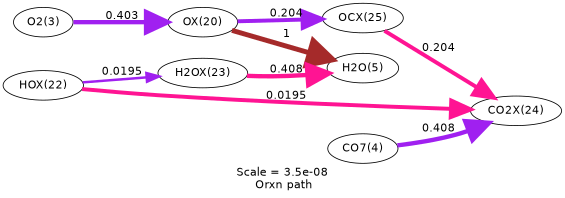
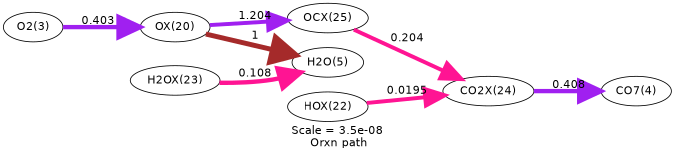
edge "OX(20)" -> "OCX(25)": label " 0.204" -> " 1.204"
edge "H2OX(23)" -> "H2O(5)": label " 0.408" -> " 0.108"
edge "HOX(22)" -> "H2OX(23)": removed, label "0.0195"
edge "CO7(4)" -> "CO2X(24)": reversed
